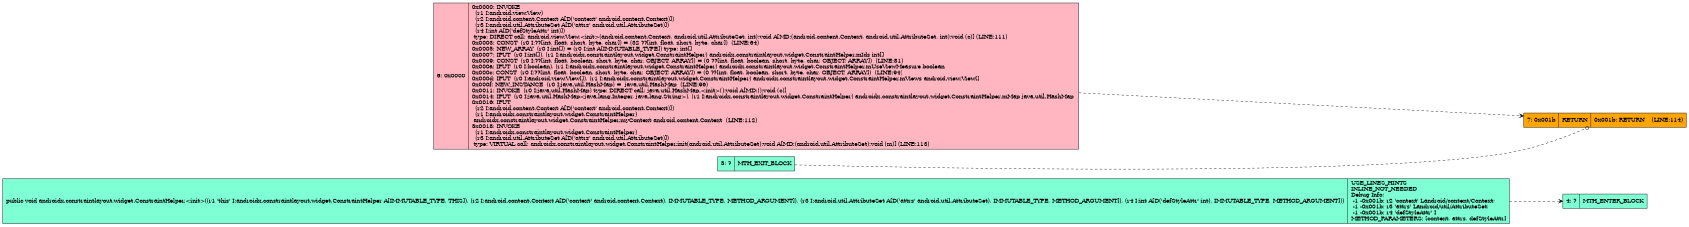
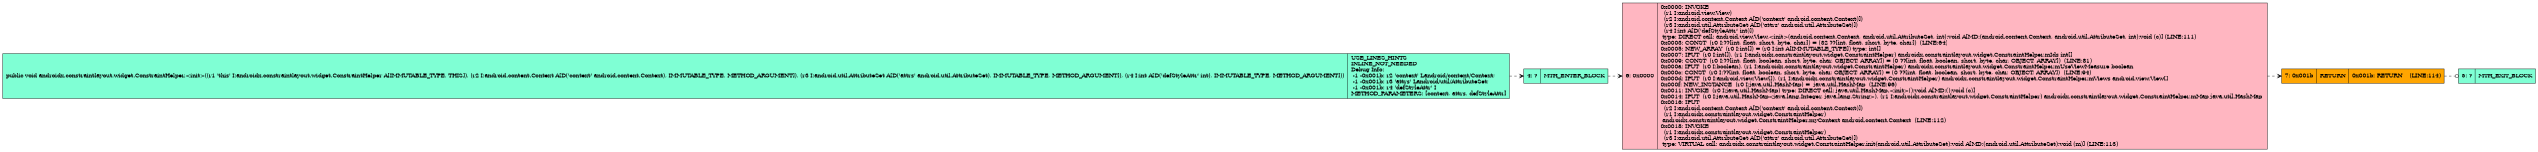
edge "4: ?" -> "6: 0x0000": added
node "6: 0x0000": text "5x0018: INVOKE" -> "0x0018: INVOKE"
edge "5: ?" -> "7: 0x001b": reversed
